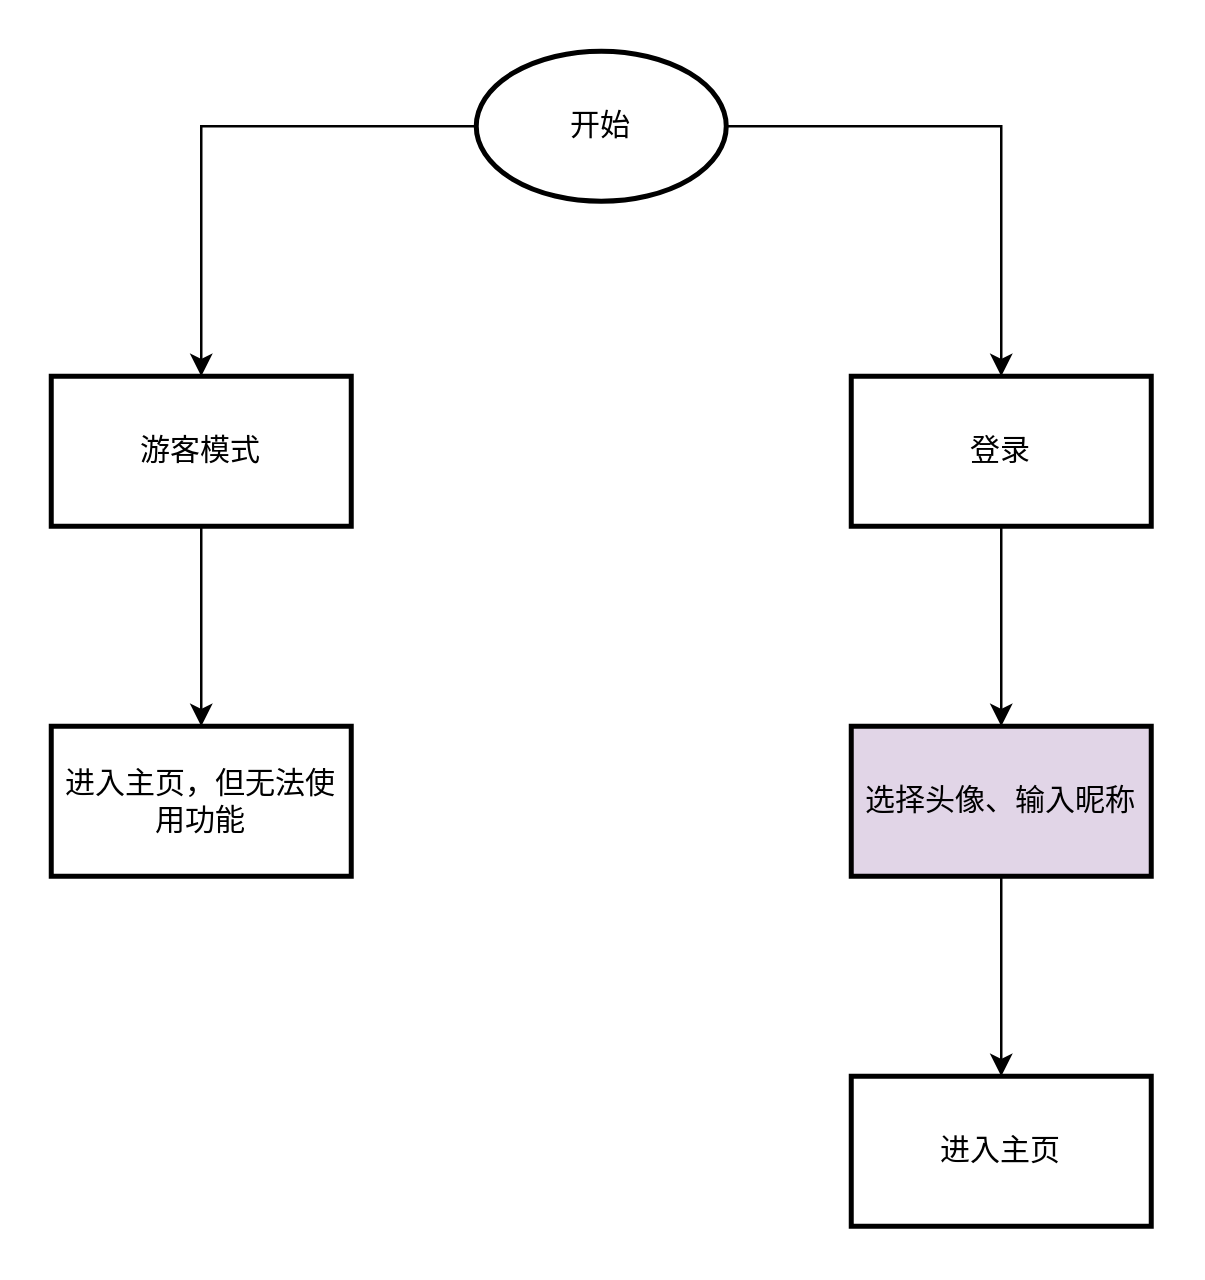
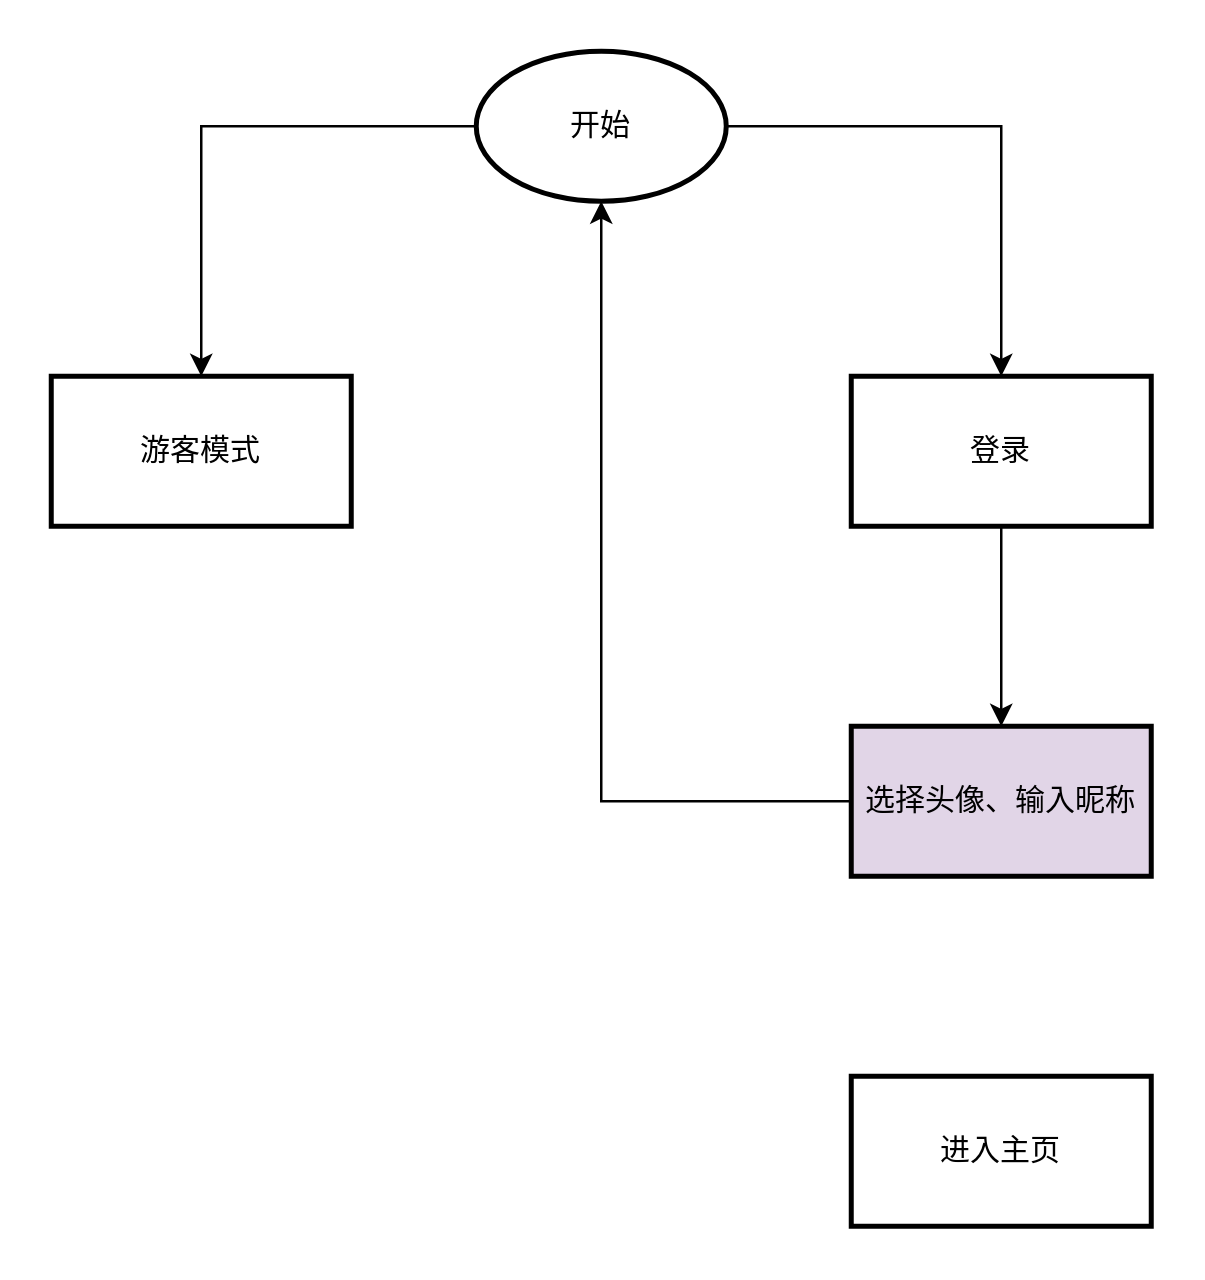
edge "游客模式" -> "进入主页，但无法使用功能": removed
node "进入主页，但无法使用功能": removed
edge "选择头像、输入昵称" -> "进入主页": now "选择头像、输入昵称" -> "开始"
